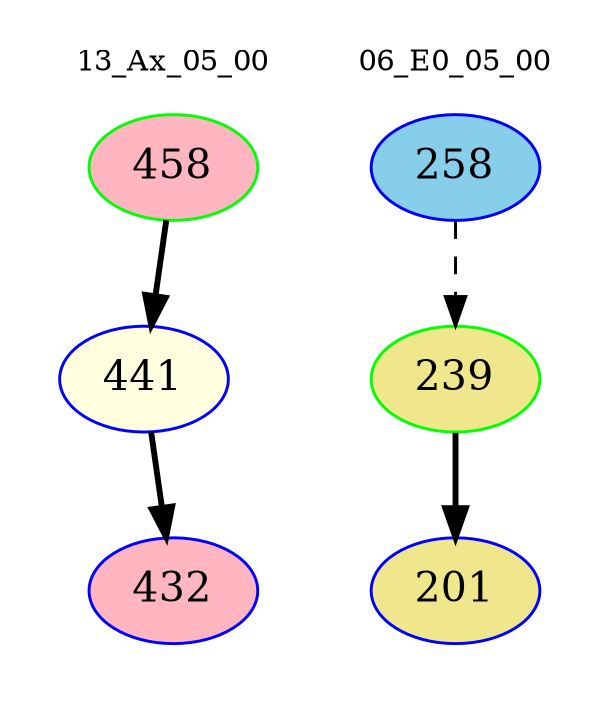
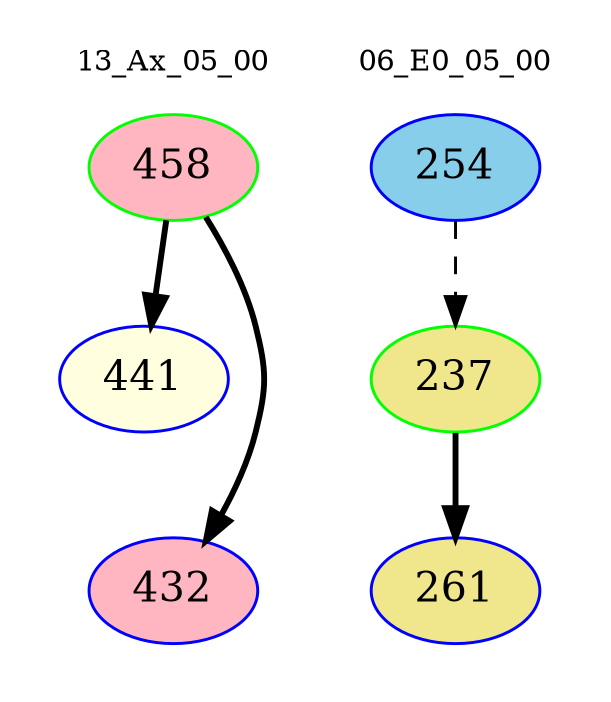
node "258": label "258" -> "254"
node "239": label "239" -> "237"
edge "441" -> "432": now "458" -> "432"
node "201": label "201" -> "261"
